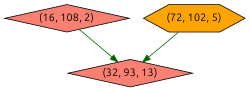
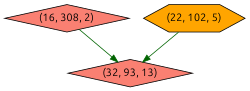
node "(16, 108, 2)": label "(16, 108, 2)" -> "(16, 308, 2)"
node "(72, 102, 5)": label "(72, 102, 5)" -> "(22, 102, 5)"
